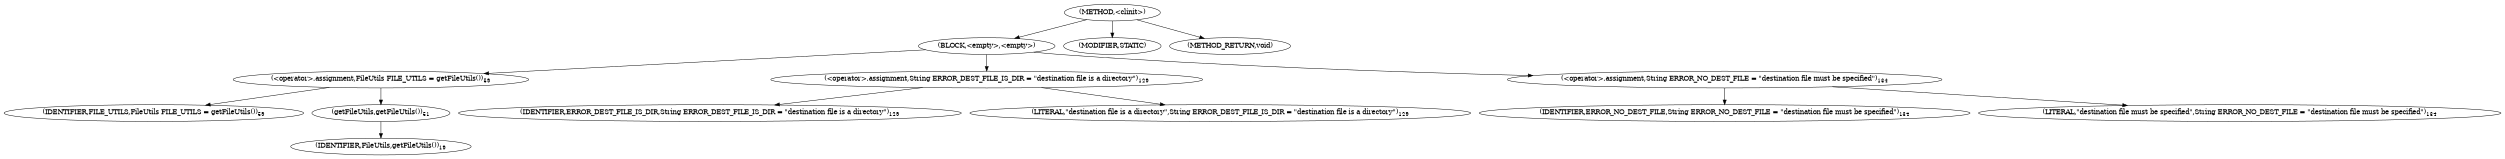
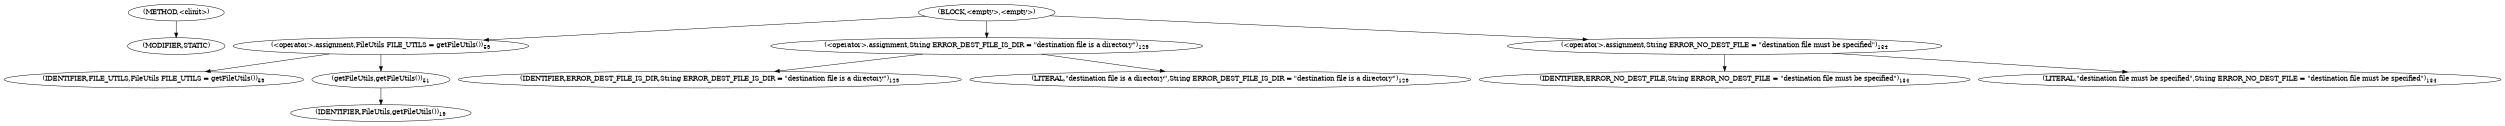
edge "(METHOD,<clinit>)" -> "(BLOCK,<empty>,<empty>)": removed
node "(METHOD_RETURN,void)": removed
